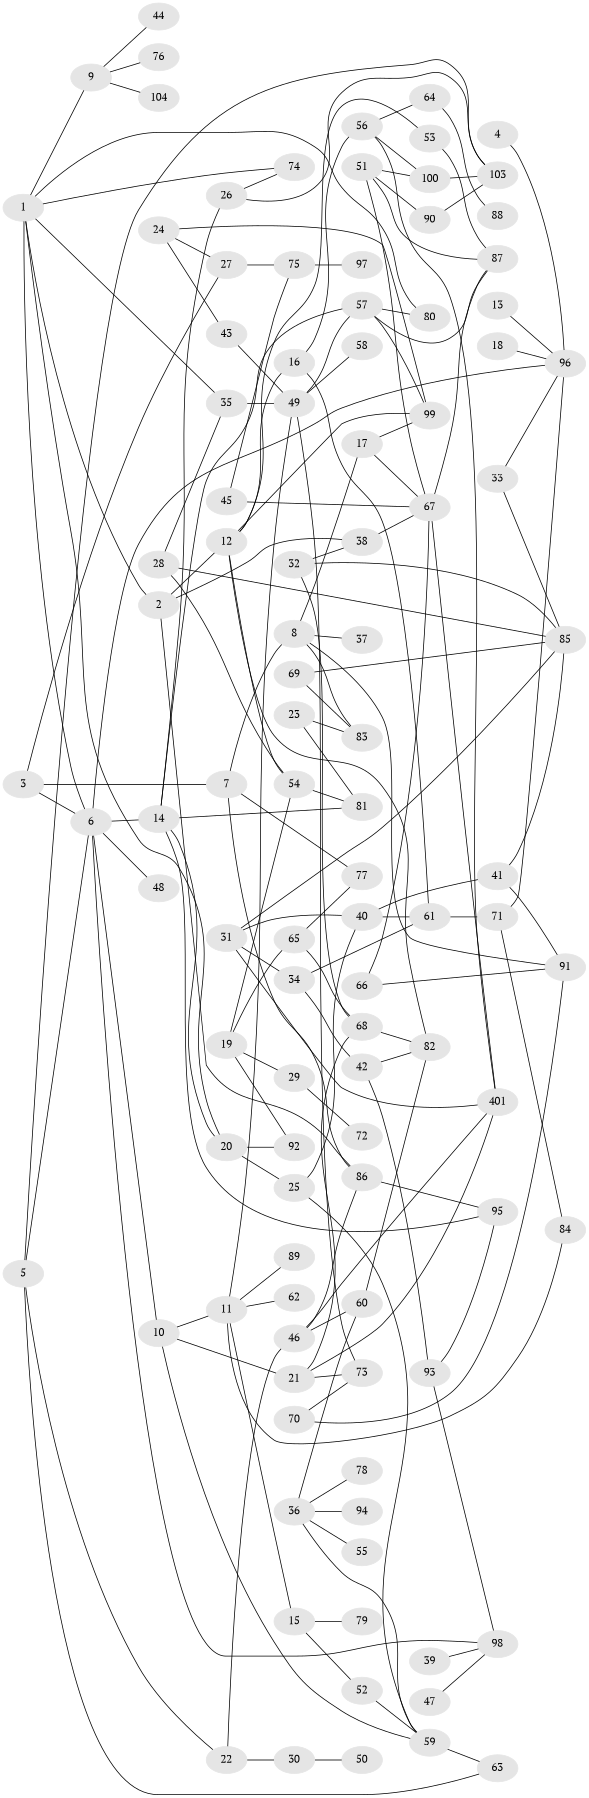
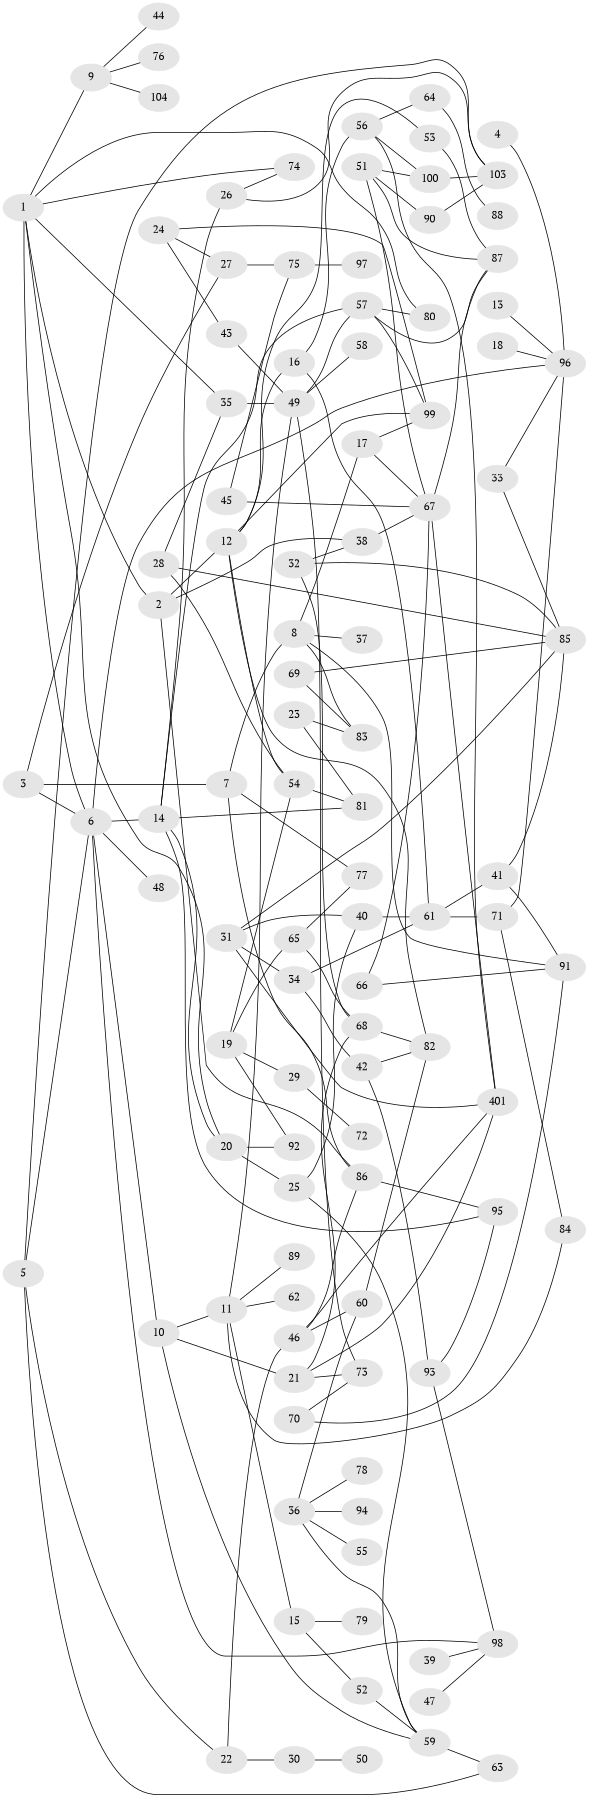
edge "41" -- "40": now "41" -- "61"
